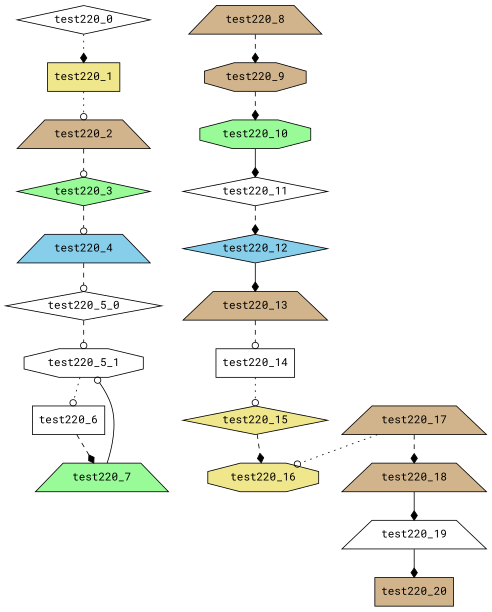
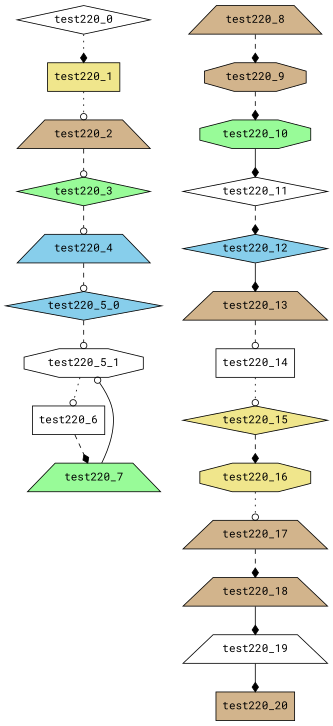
node "test220_5_0": fillcolor white -> skyblue
edge "test220_17" -> "test220_16": reversed
